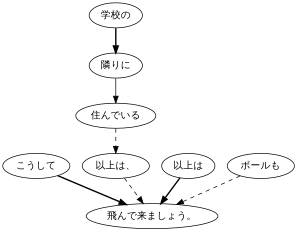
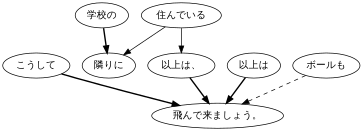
edge "隣りに" -> "住んでいる": reversed
edge "住んでいる" -> "以上は、": style dashed -> solid
edge "以上は、" -> "飛んで来ましょう。": style dashed -> bold
